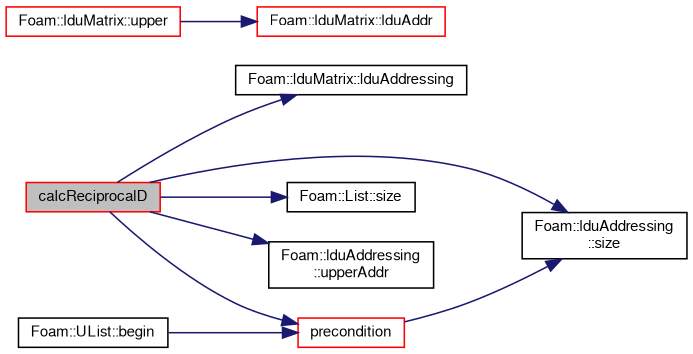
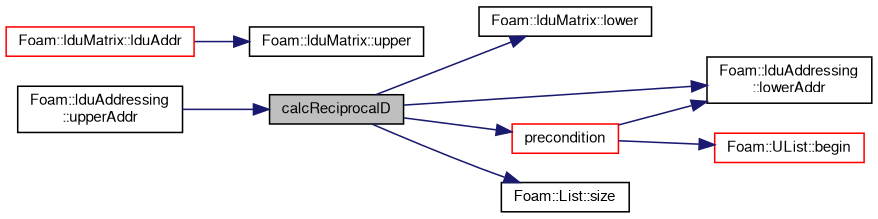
node "Foam::lduMatrix::upper": color red -> black
edge "Foam::lduMatrix::upper" -> "Foam::lduMatrix::lduAddr": reversed
node "Foam::lduMatrix::lduAddressing": label "Foam::lduMatrix::lduAddressing" -> "Foam::lduMatrix::lower"
node "calcReciprocalD": color red -> black
edge "calcReciprocalD" -> "Foam::lduAddressing ::upperAddr": reversed
node "Foam::lduAddressing ::size": label "Foam::lduAddressing ::size" -> "Foam::lduAddressing ::lowerAddr"
node "Foam::UList::begin": color black -> red
edge "Foam::UList::begin" -> "precondition": reversed
